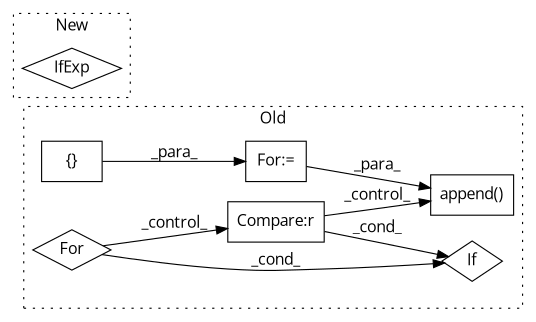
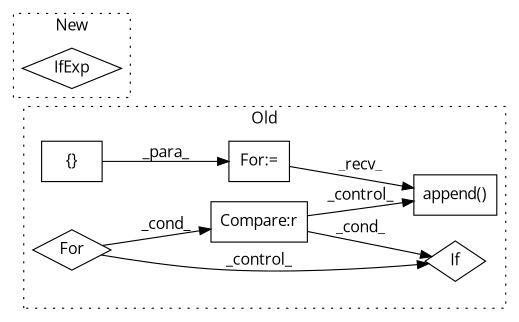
edge "For:=" -> "append()": label "_para_" -> "_recv_"
edge "For" -> "Compare:r": label "_control_" -> "_cond_"
edge "For" -> "If": label "_cond_" -> "_control_"
